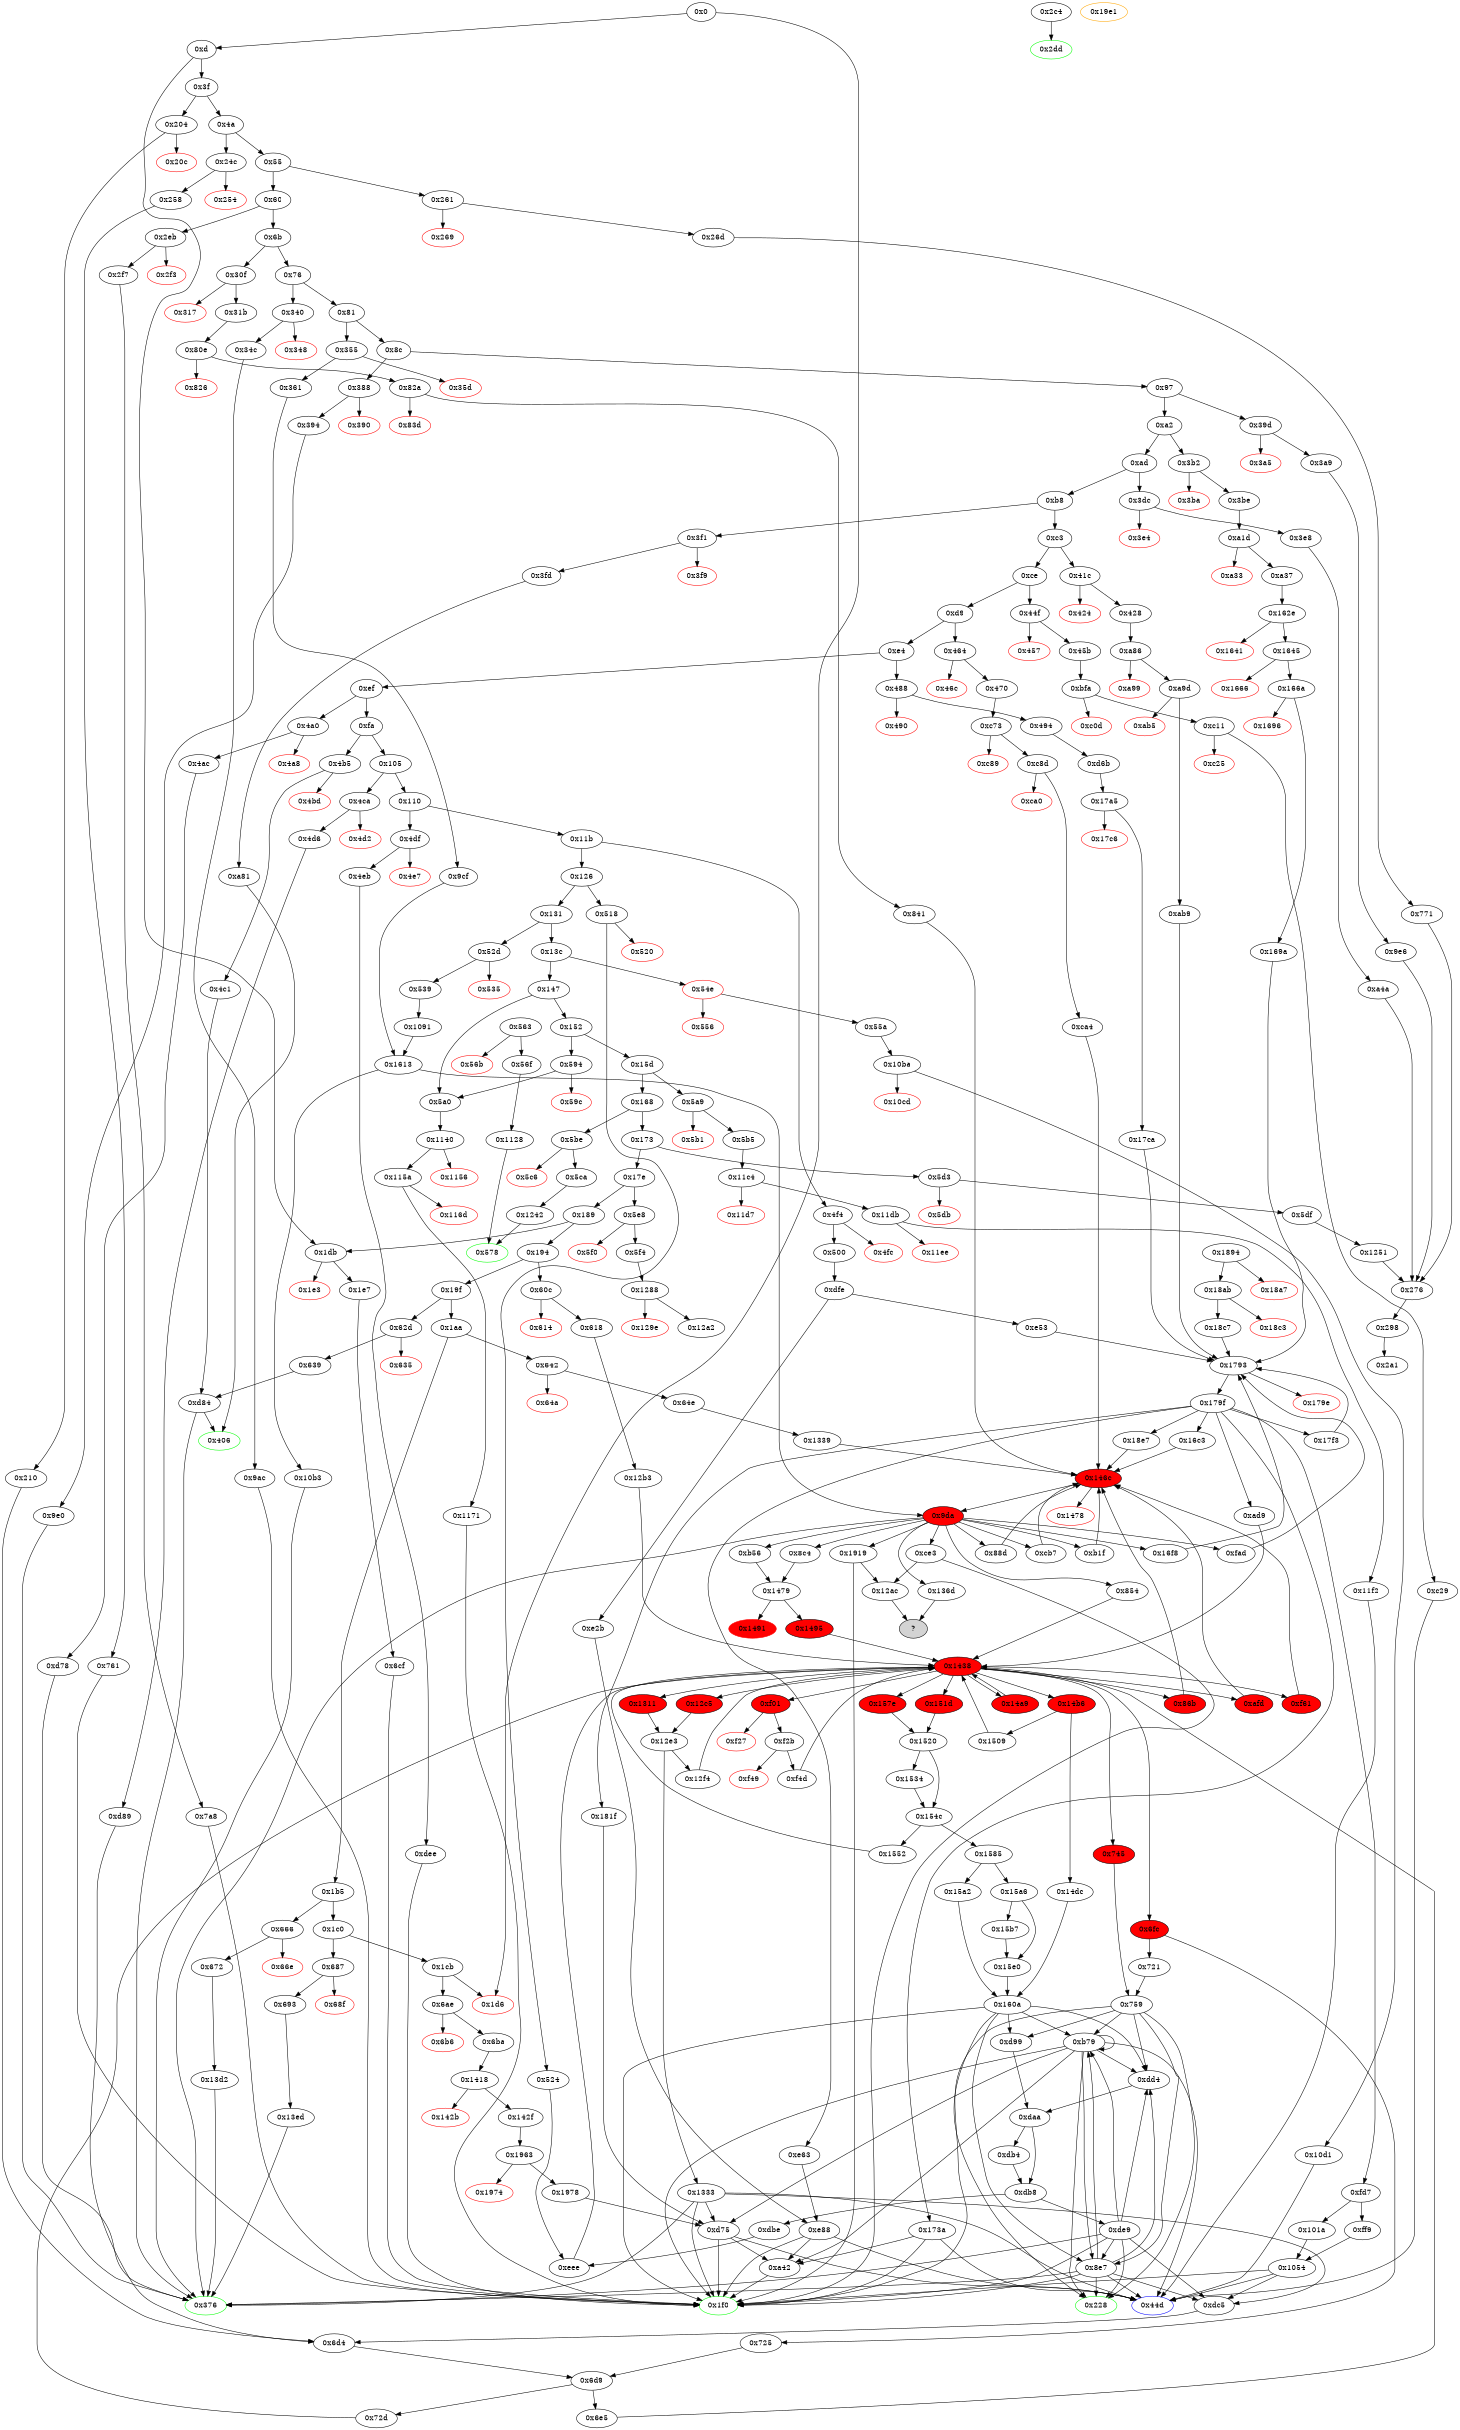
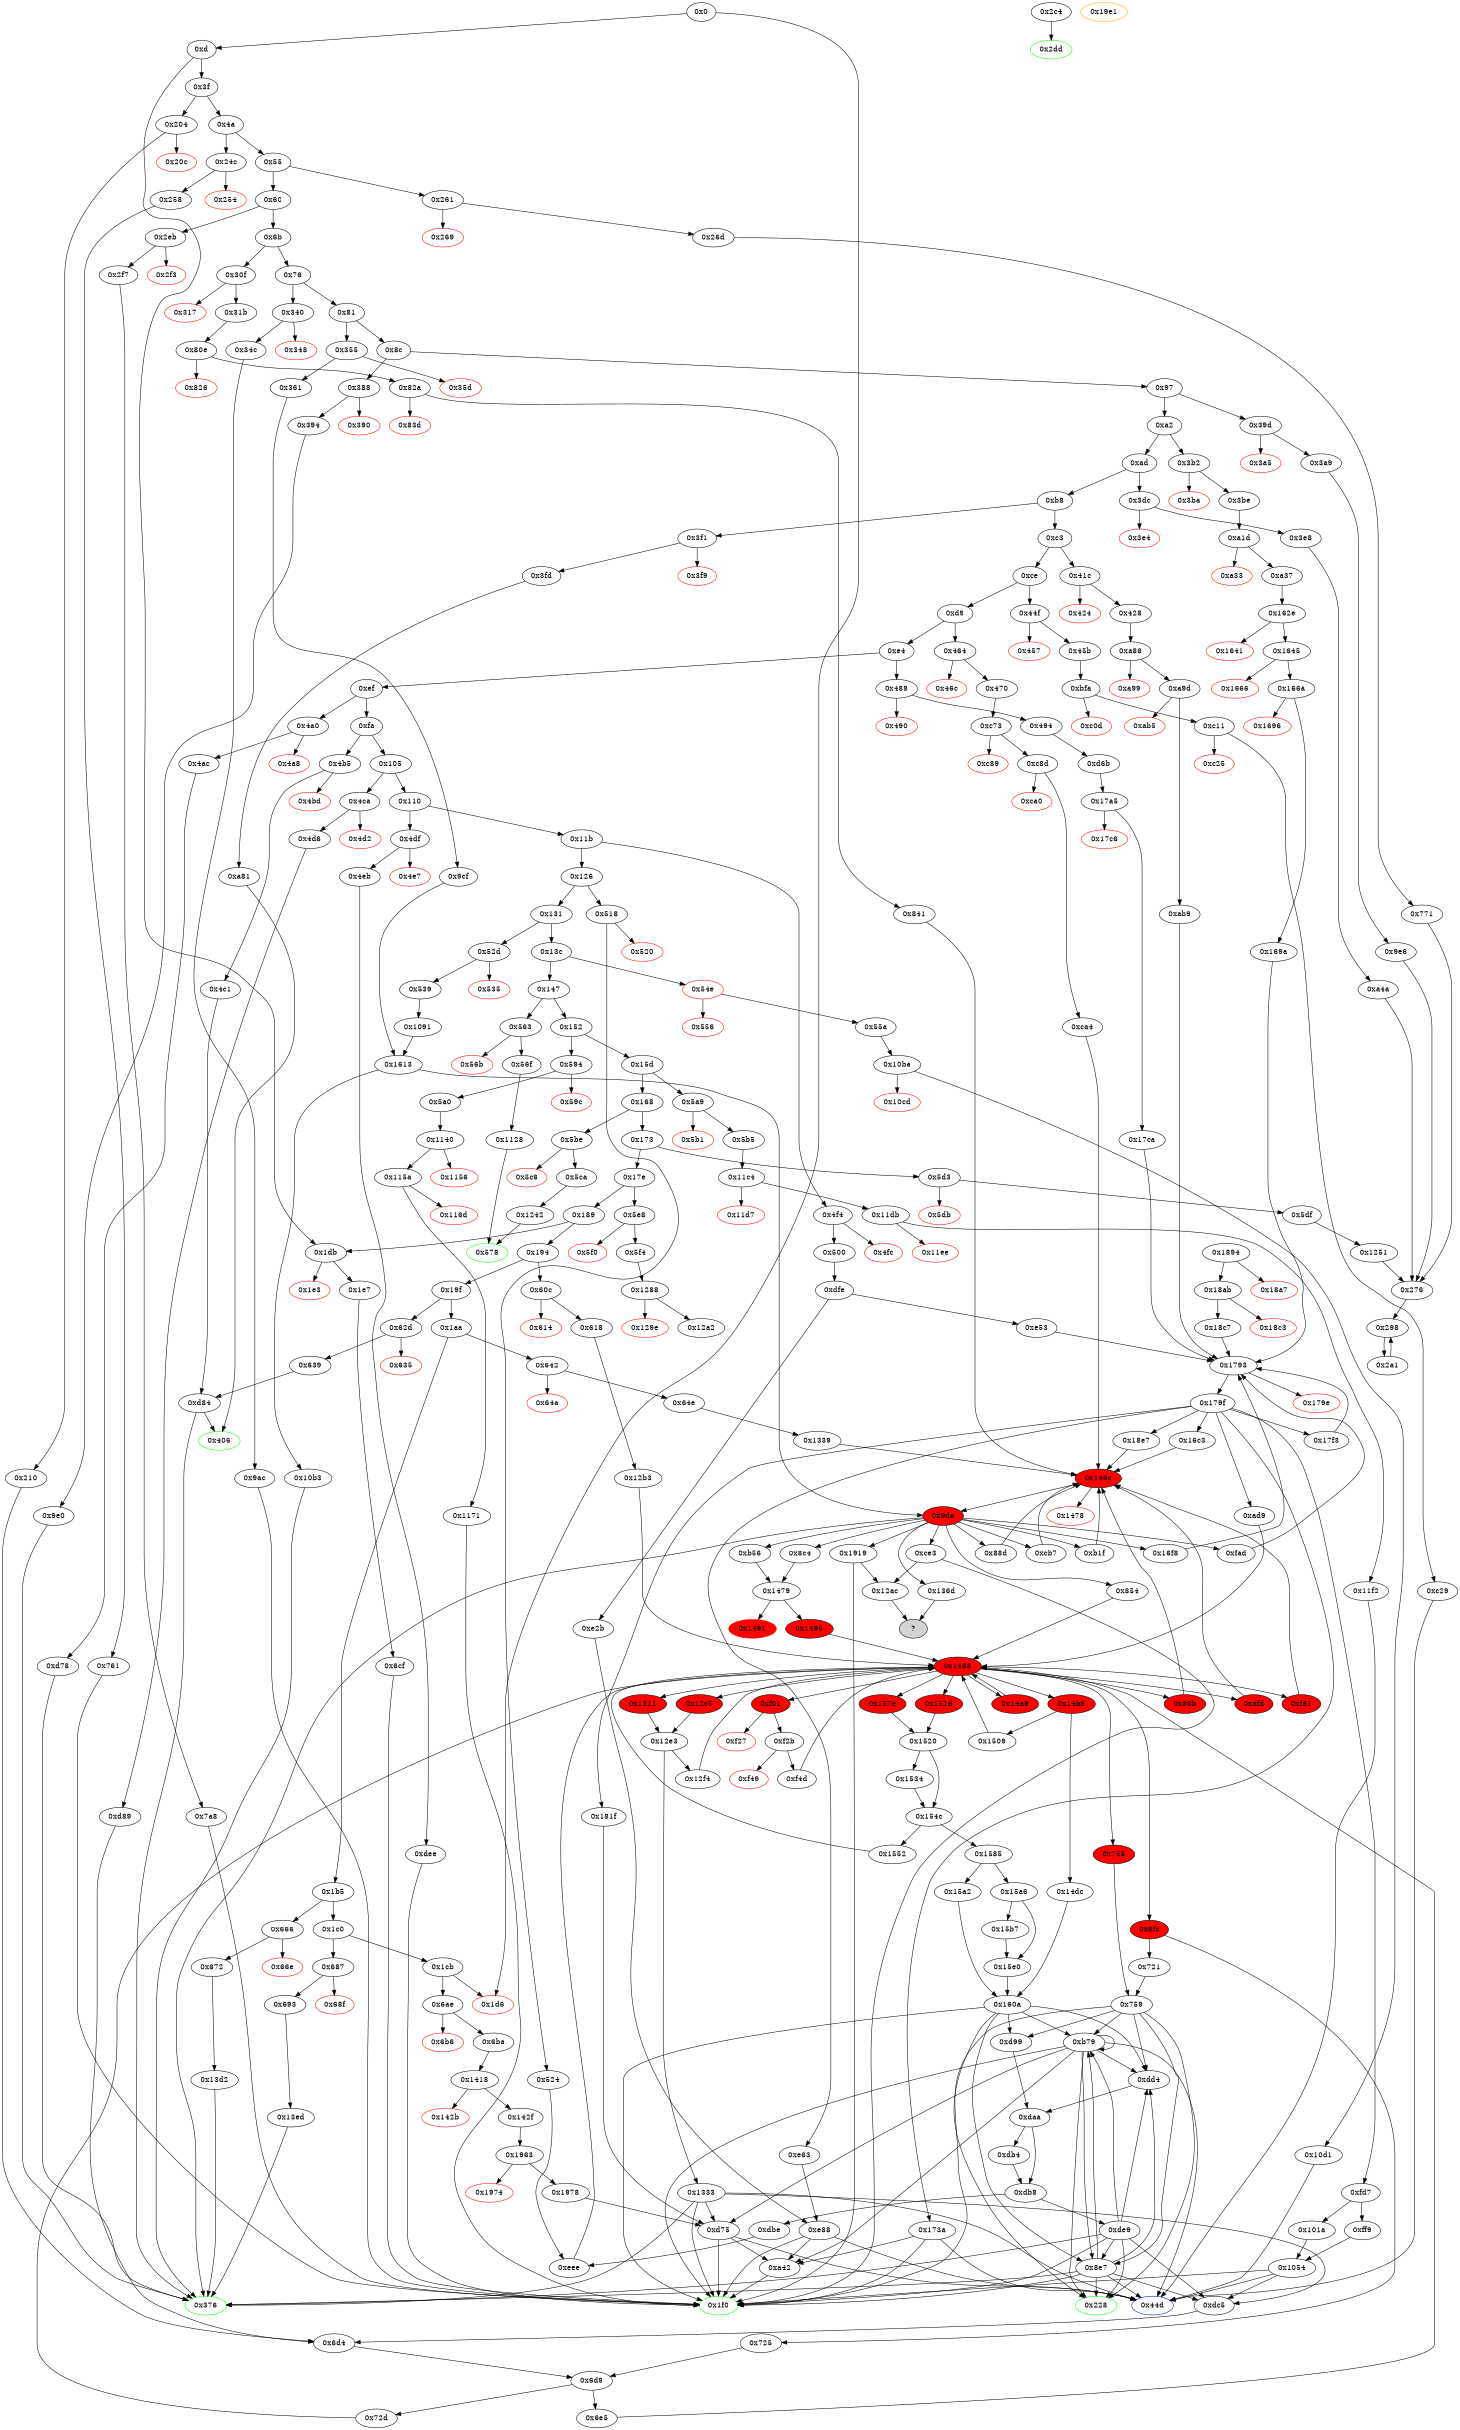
edge "0x147" -> "0x5a0": now "0x147" -> "0x563"
edge "0x2a1" -> "0x298": added
